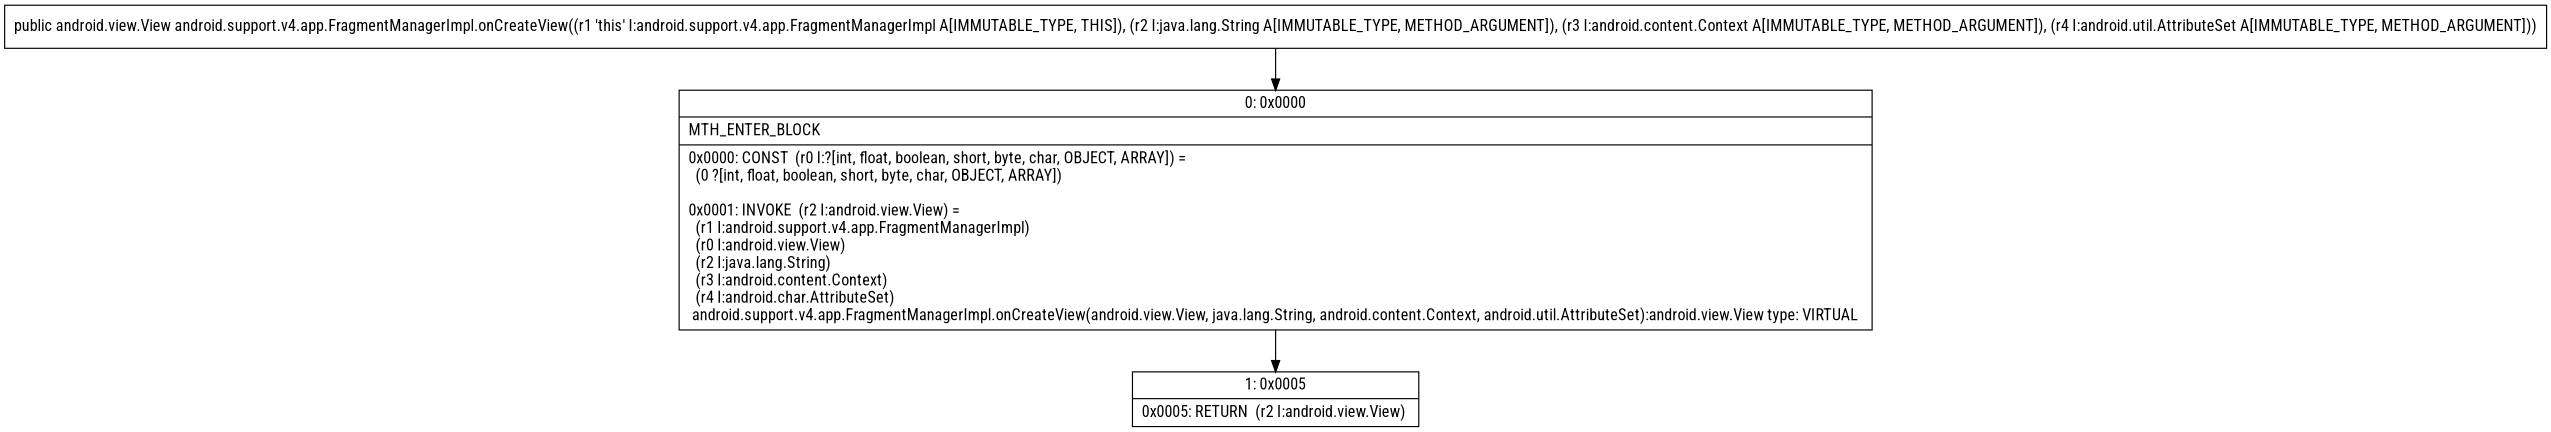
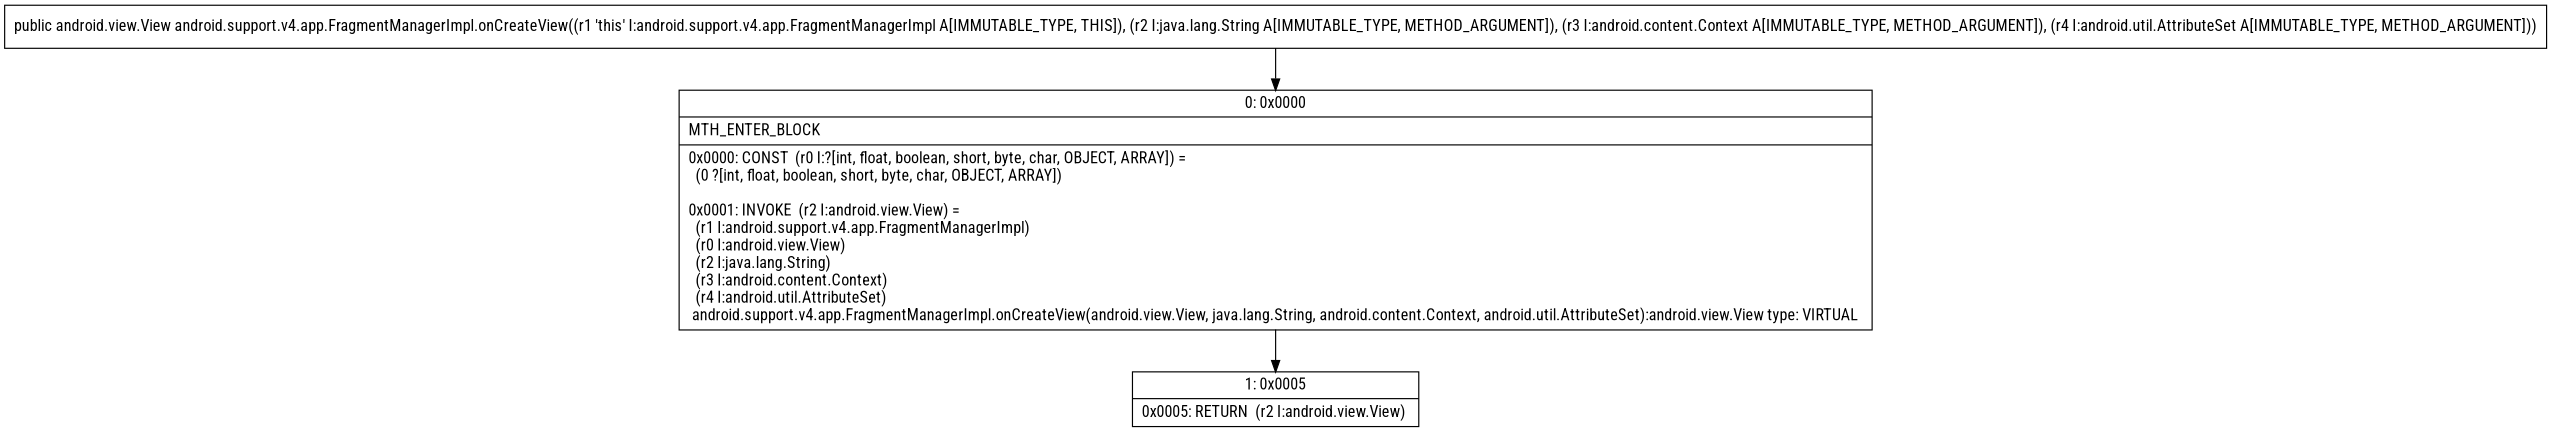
node "0: 0x0000": text "(r4 I:android.char.AttributeSet)" -> "(r4 I:android.util.AttributeSet)"
